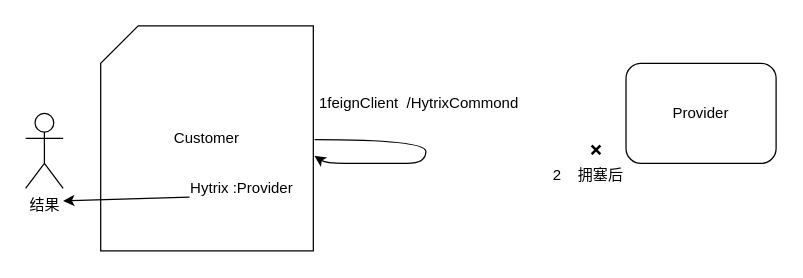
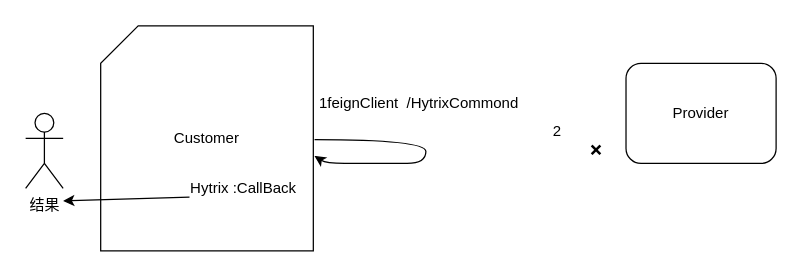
node "2": moved (563, 176) -> (563, 132)
node "拥塞后": removed
node "Hytrix :Provider": label "Hytrix :Provider" -> "Hytrix :CallBack"
